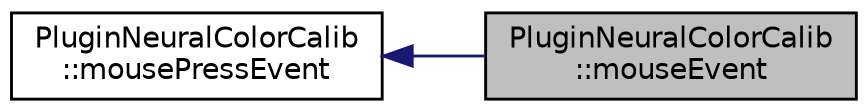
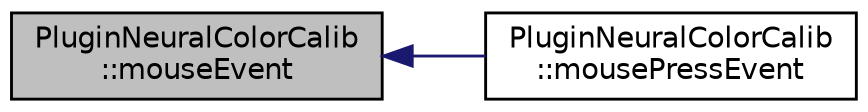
edge "PluginNeuralColorCalib ::mouseEvent" -> "PluginNeuralColorCalib ::mousePressEvent": reversed
